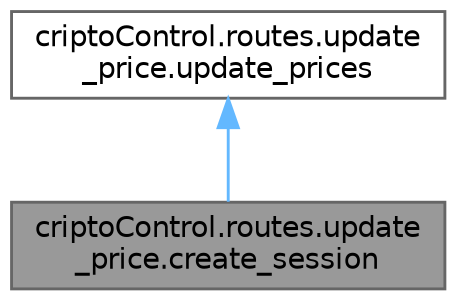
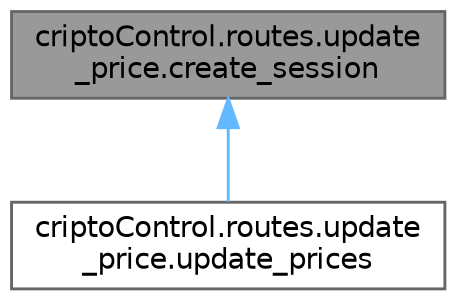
edge "criptoControl.routes.update _price.create_session" -> "criptoControl.routes.update _price.update_prices": reversed
